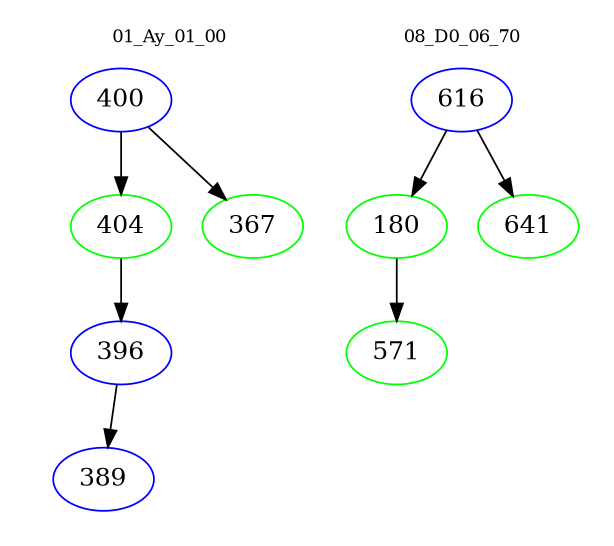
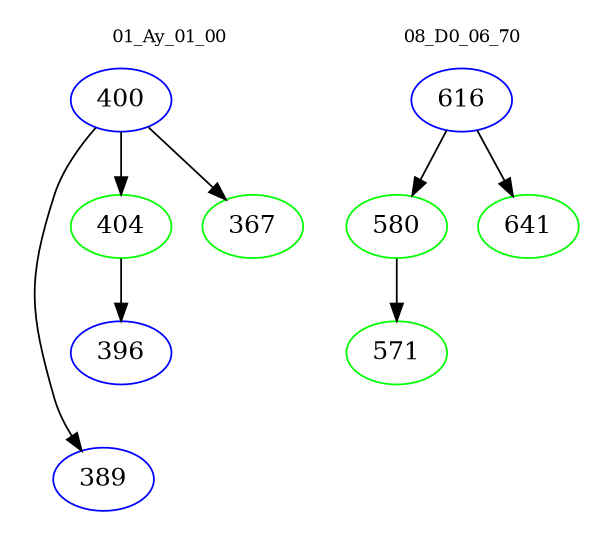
node "180": label "180" -> "580"
edge "396" -> "389": now "400" -> "389"
